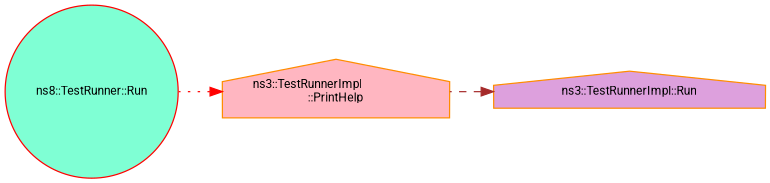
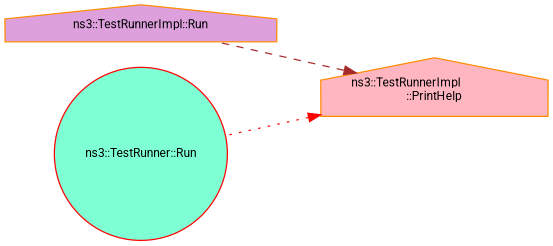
node "ns8::TestRunner::Run": label "ns8::TestRunner::Run" -> "ns3::TestRunner::Run"
edge "ns3::TestRunnerImpl ::PrintHelp" -> "ns3::TestRunnerImpl::Run": reversed
